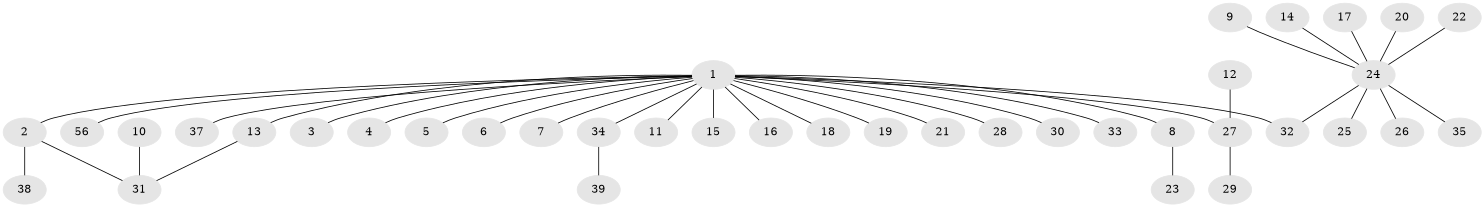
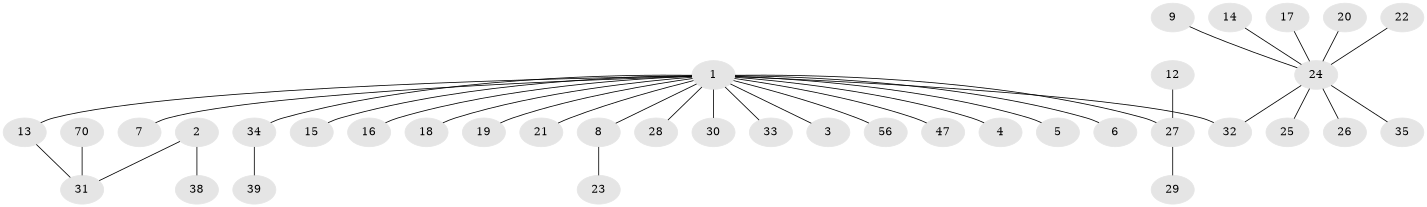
edge "1" -- "2": removed
node "10": label "10" -> "70"
node "37": label "37" -> "47"
node "11": removed
